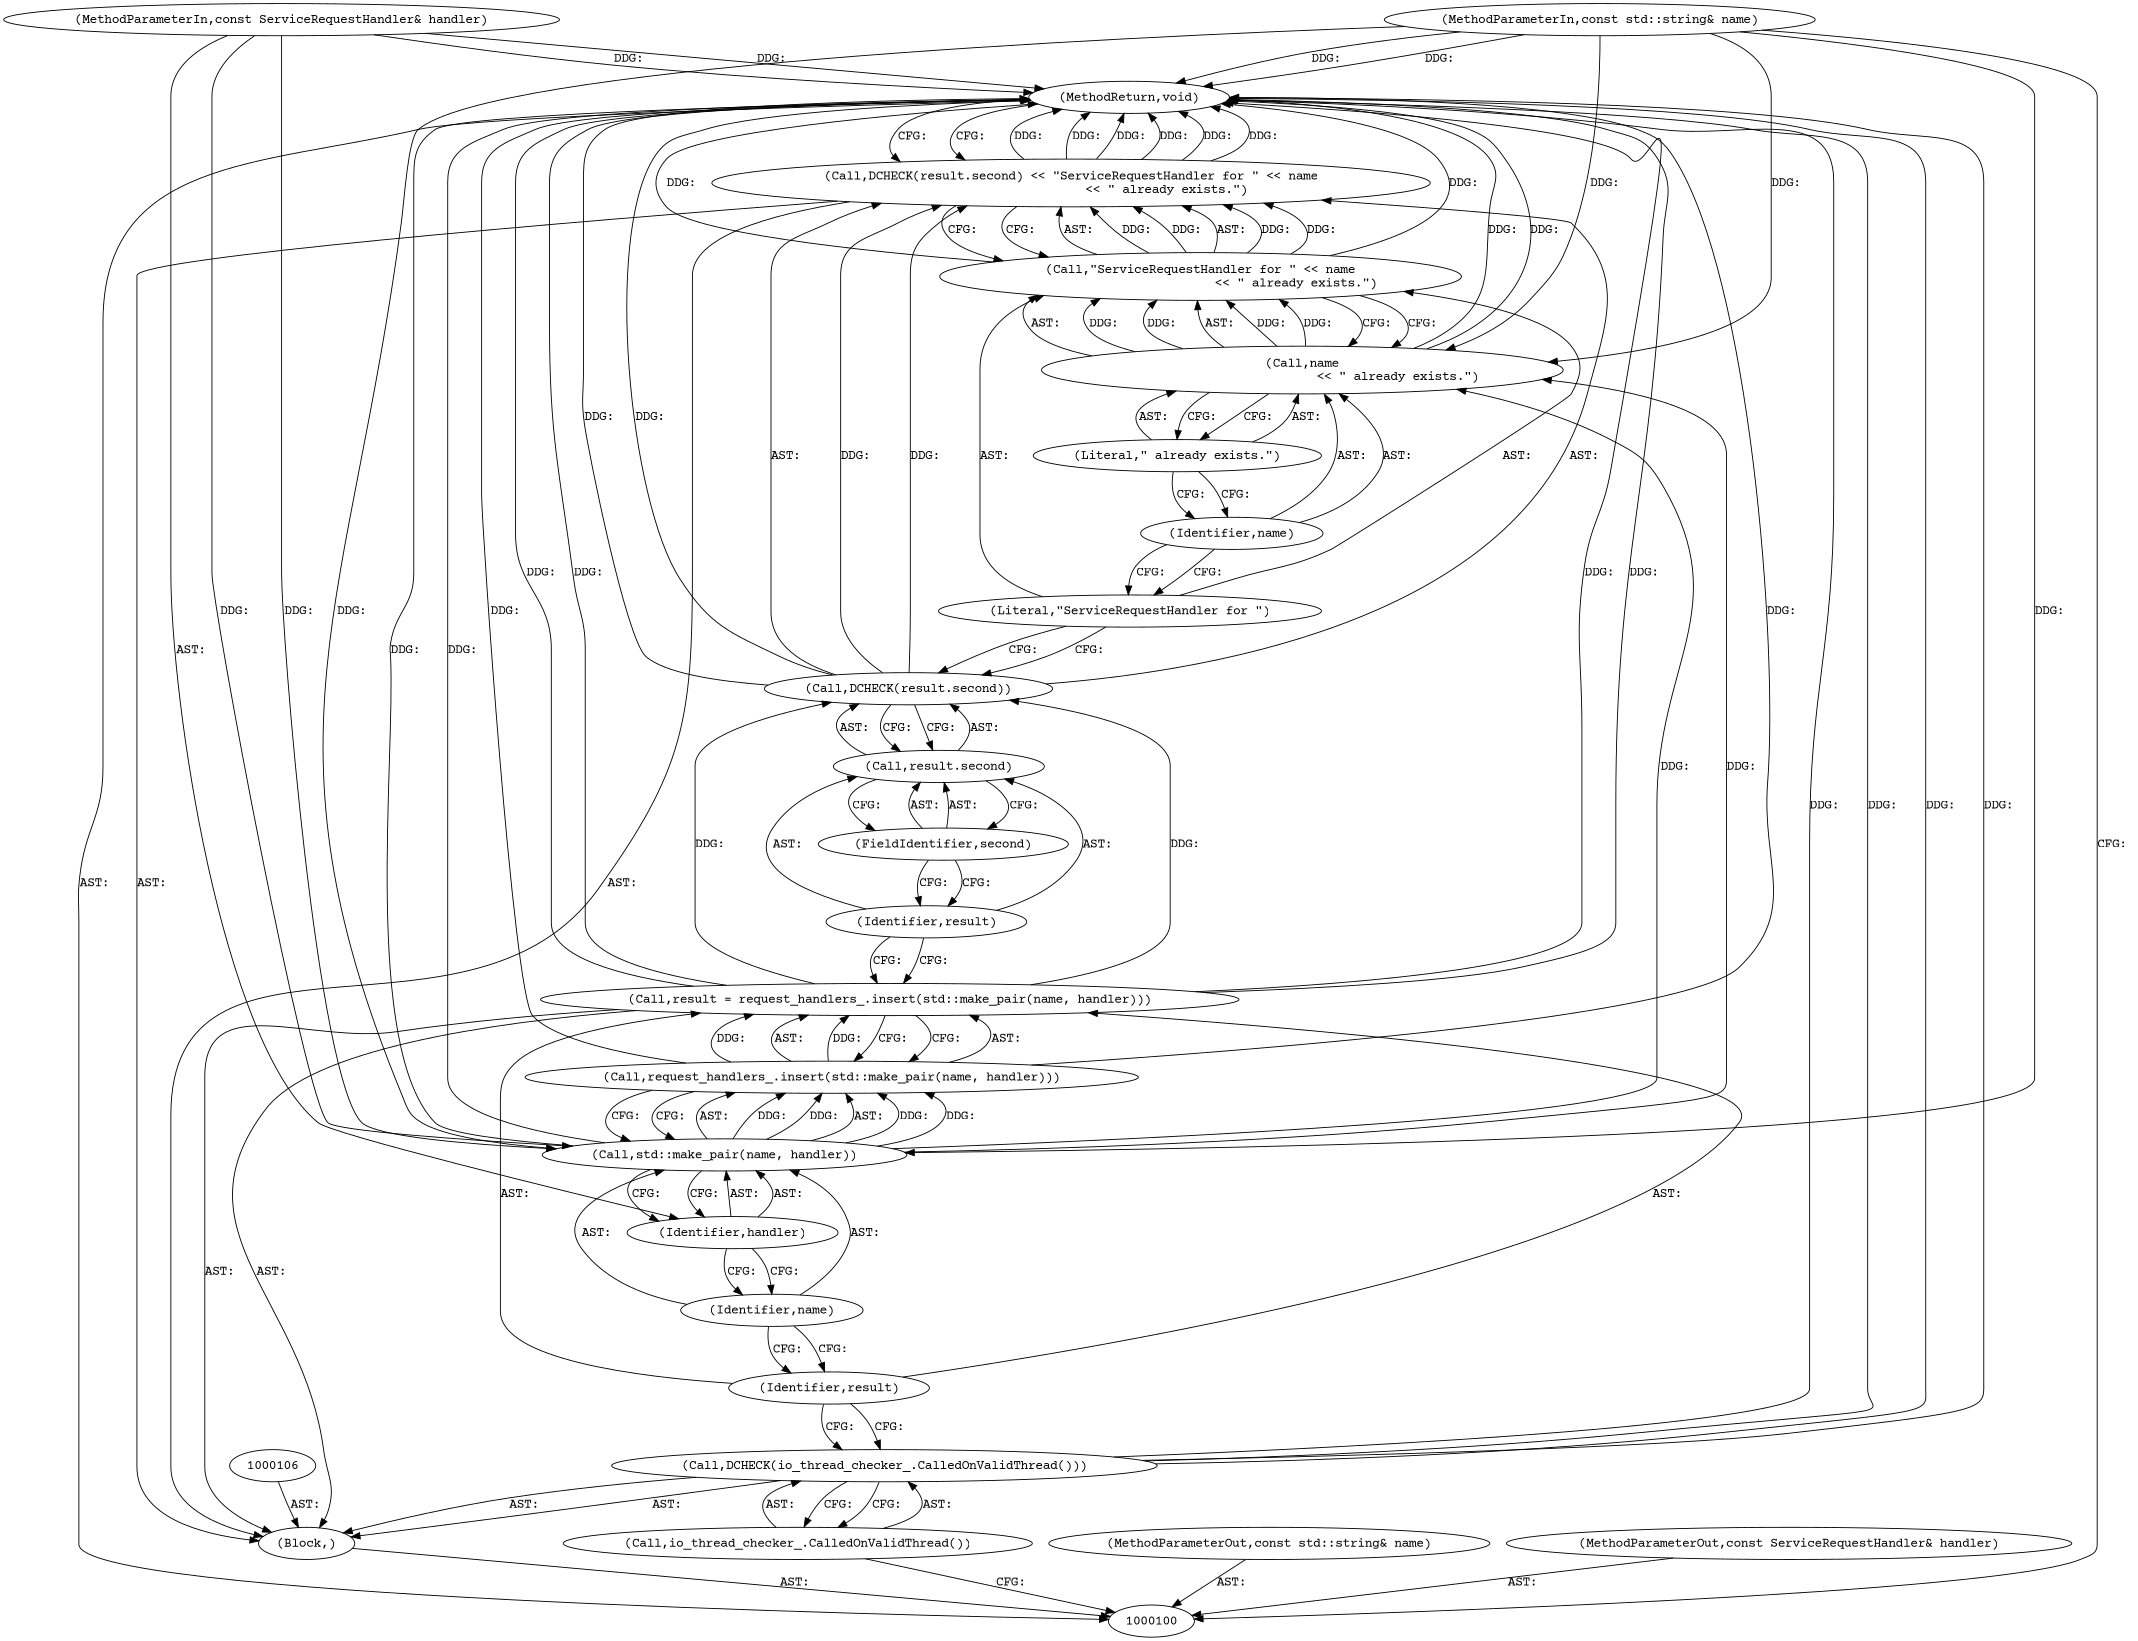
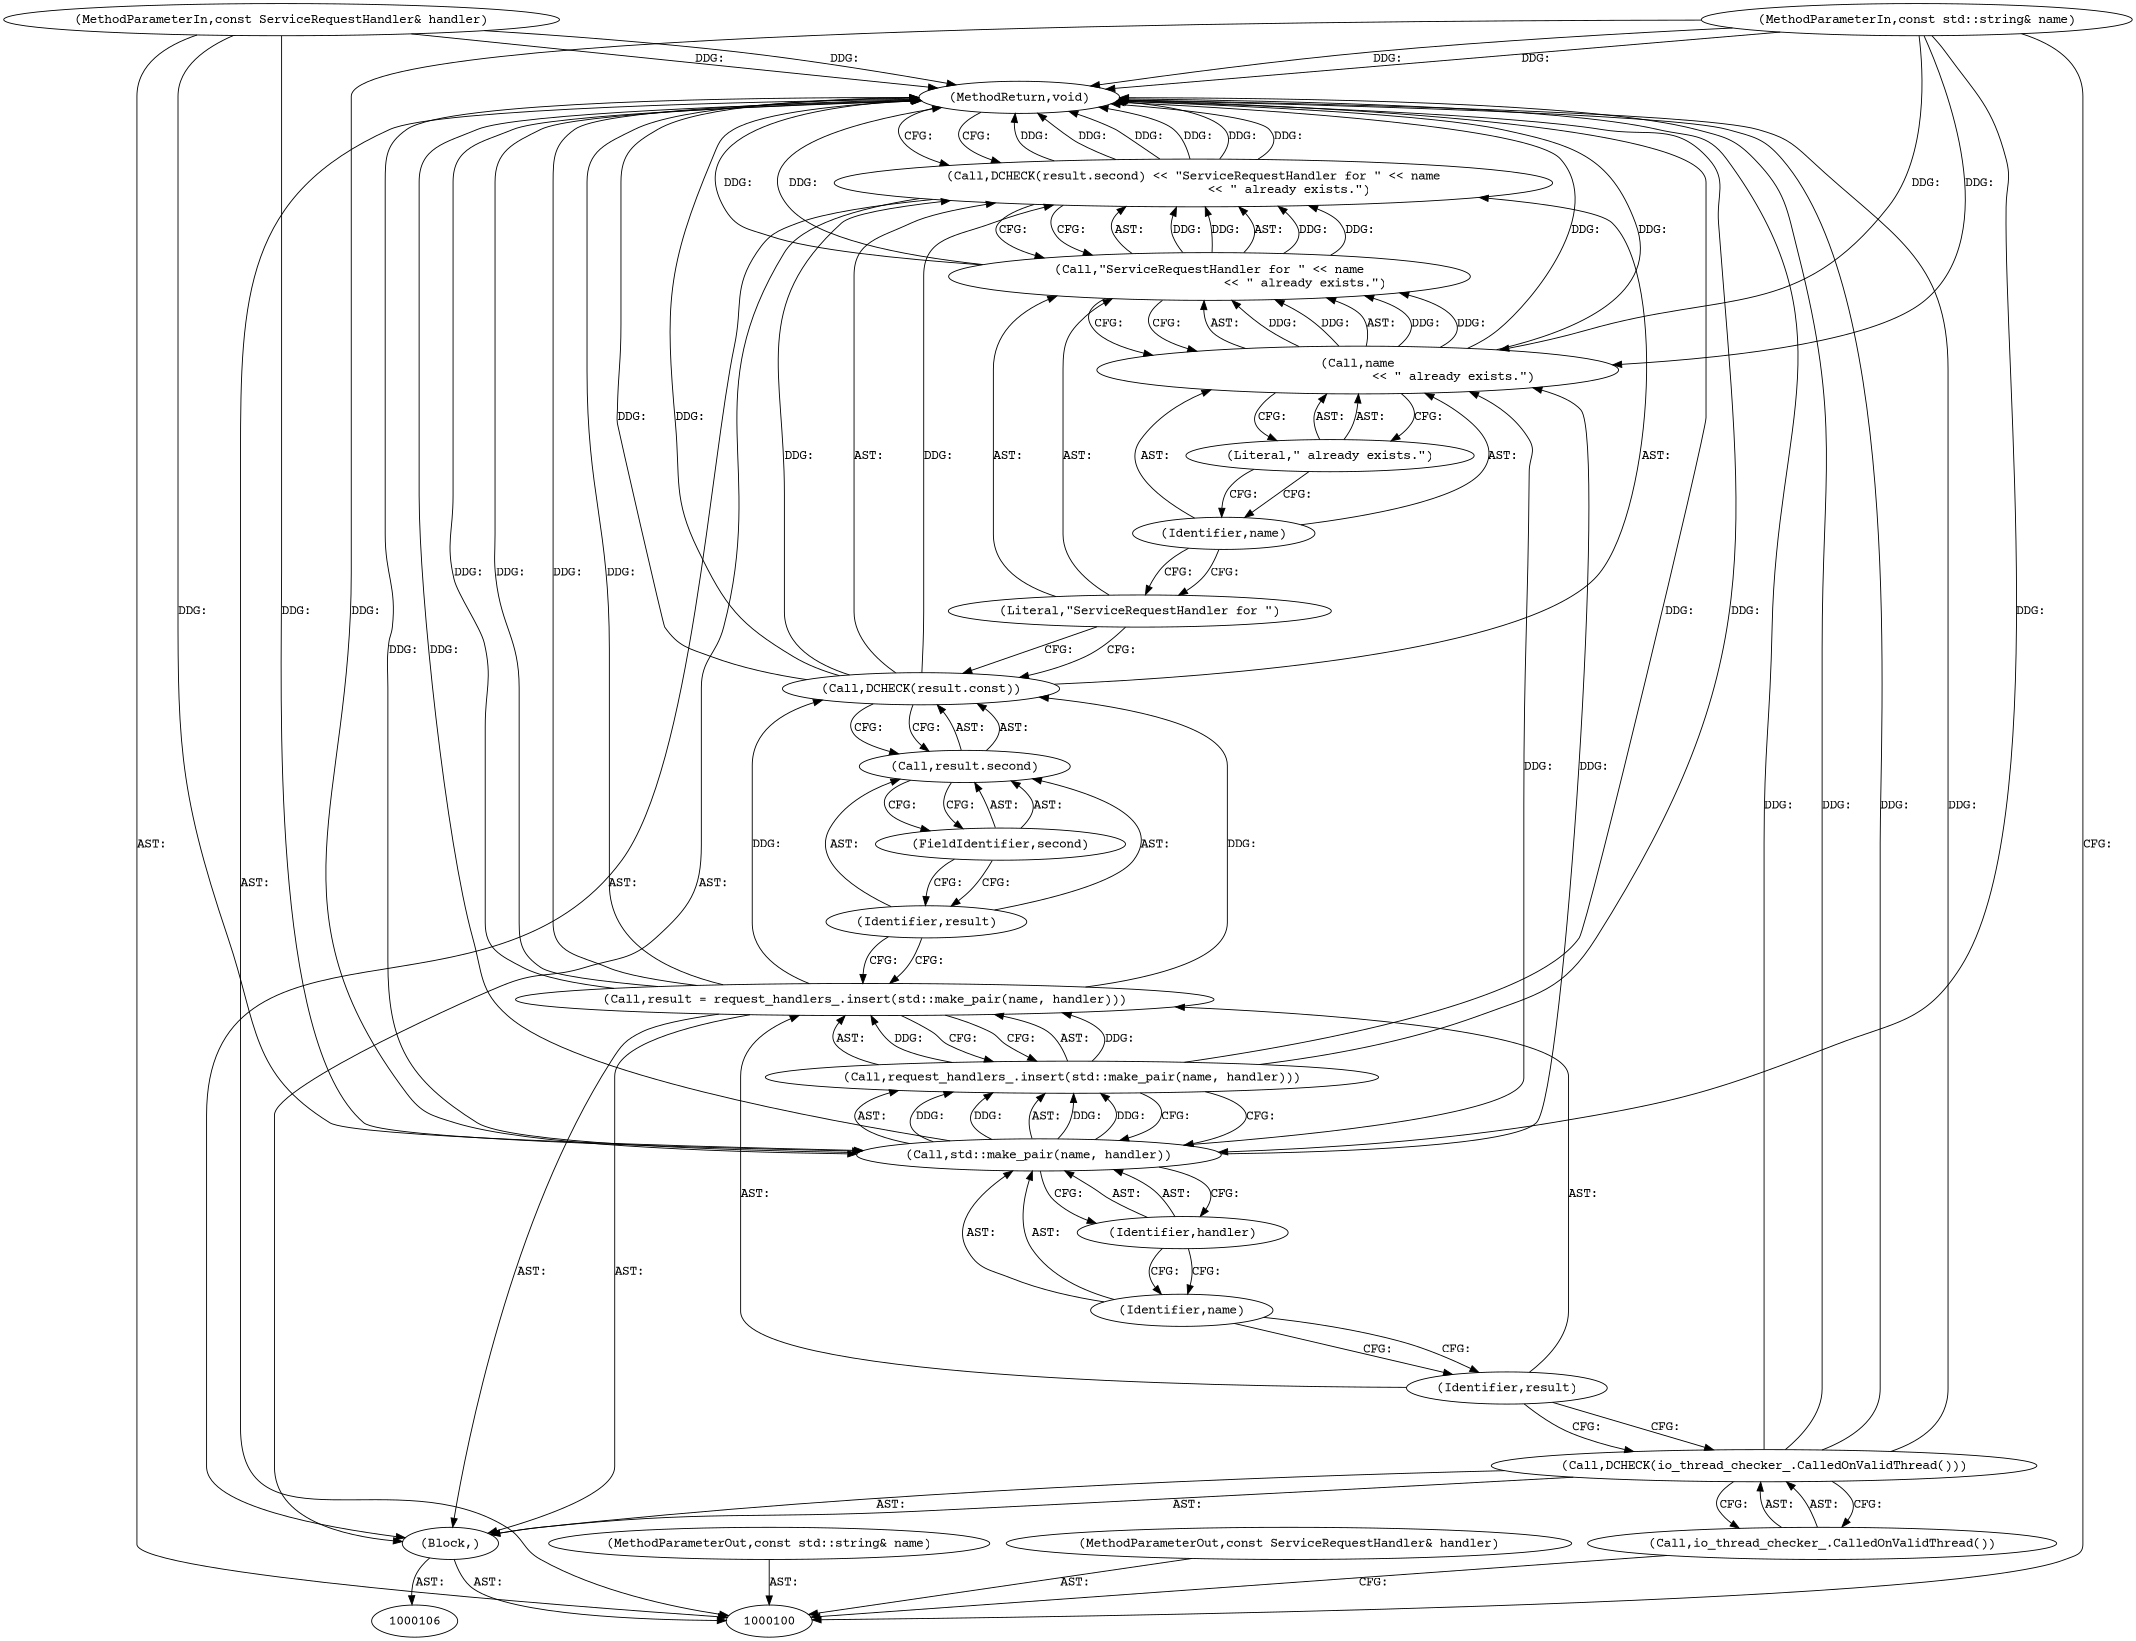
node "(Call,DCHECK(result.second))": label "(Call,DCHECK(result.second))" -> "(Call,DCHECK(result.const))"
edge "(MethodParameterIn,const ServiceRequestHandler& handler)" -> "(Identifier,handler)": now "(MethodParameterIn,const ServiceRequestHandler& handler)" -> "1000100"
edge "1000106" -> "(Block,)": reversed
